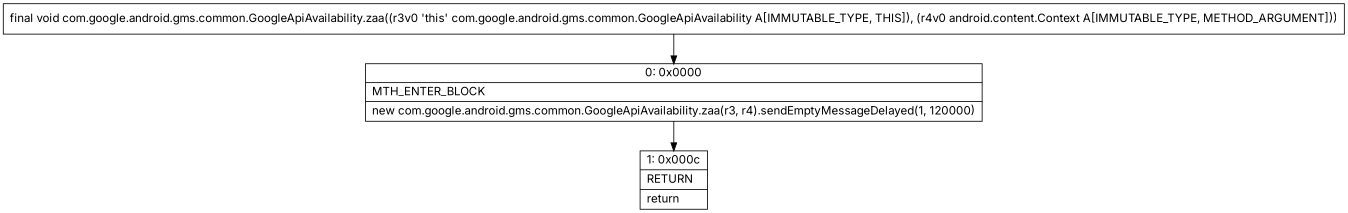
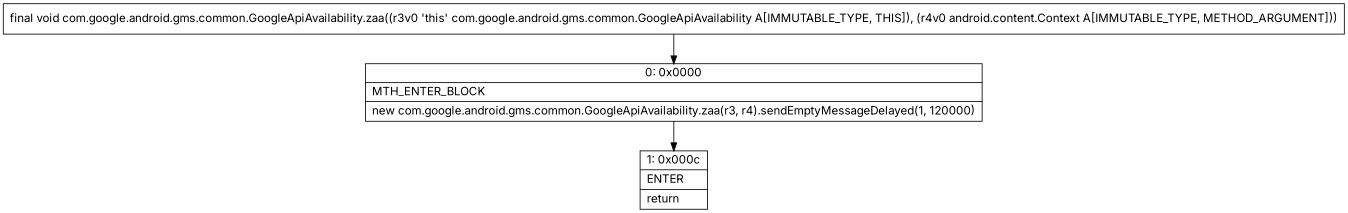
node "1: 0x000c": text "RETURN" -> "ENTER"
